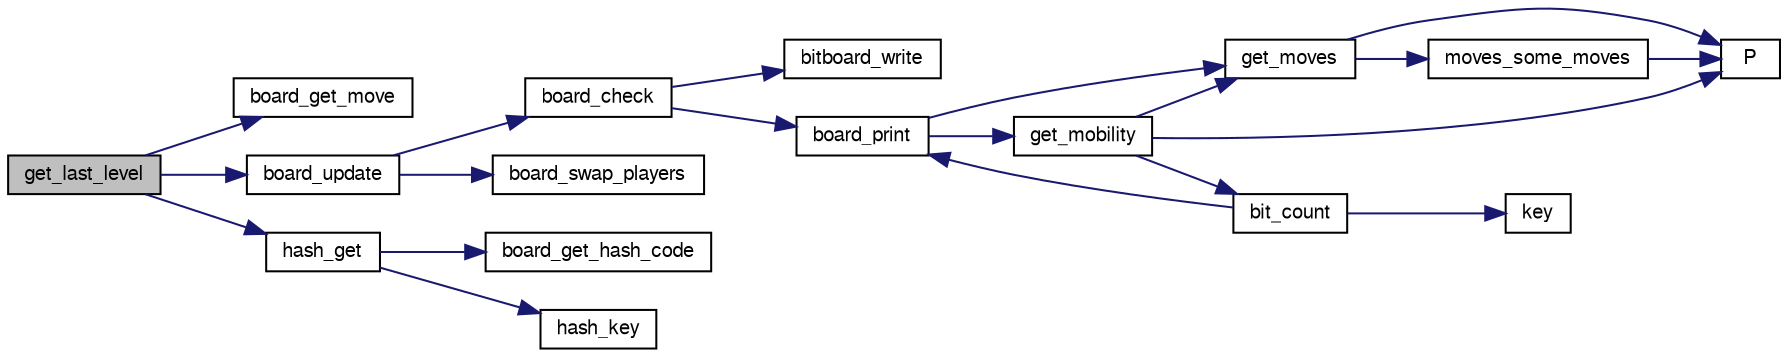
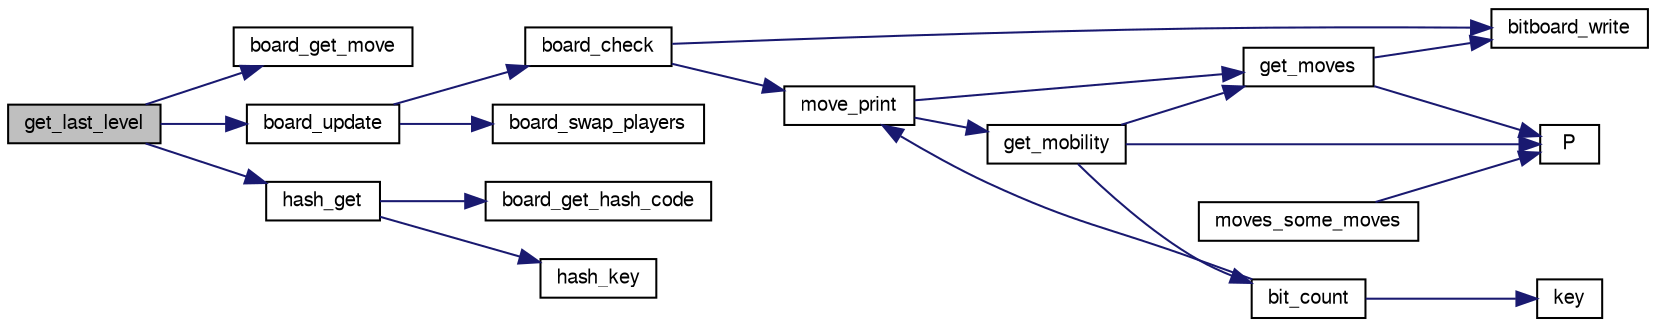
edge "get_moves" -> "moves_some_moves": now "get_moves" -> "bitboard_write"
node "board_print": label "board_print" -> "move_print"
